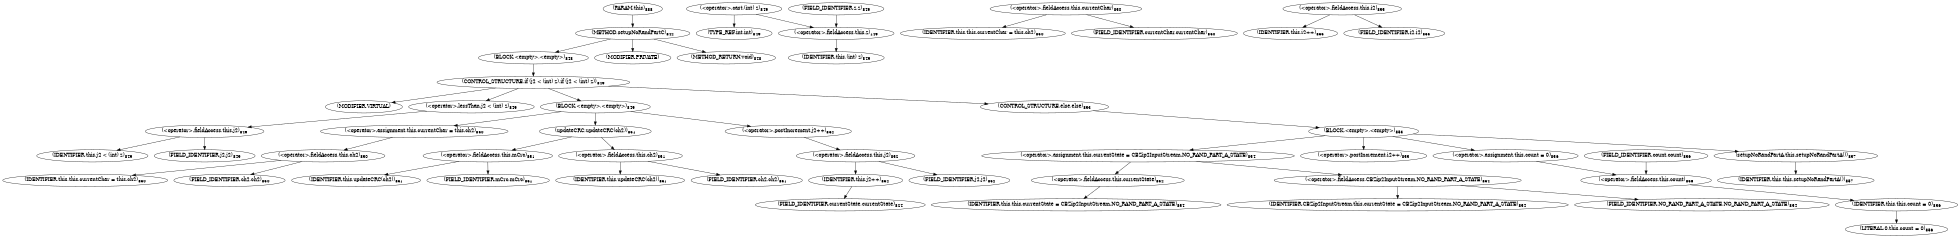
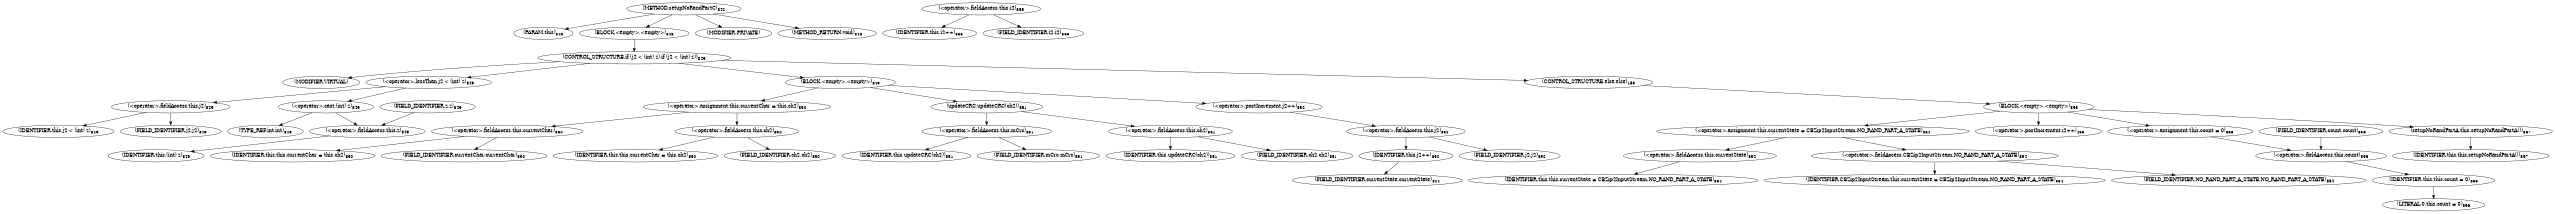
node "(PARAM,this)": text "888" -> "848"
edge "(PARAM,this)" -> "(METHOD,setupNoRandPartC)": reversed
node "(<operator>.fieldAccess,this.z)": text "149" -> "849"
edge "(<operator>.lessThan,j2 < (int) z)" -> "(<operator>.cast,(int) z)": added
node "(CONTROL_STRUCTURE,else,else)": text "853" -> "153"
edge "(<operator>.assignment,this.currentChar = this.ch2)" -> "(<operator>.fieldAccess,this.currentChar)": added
node "(<operator>.postIncrement,i2++)": text "855" -> "455"
